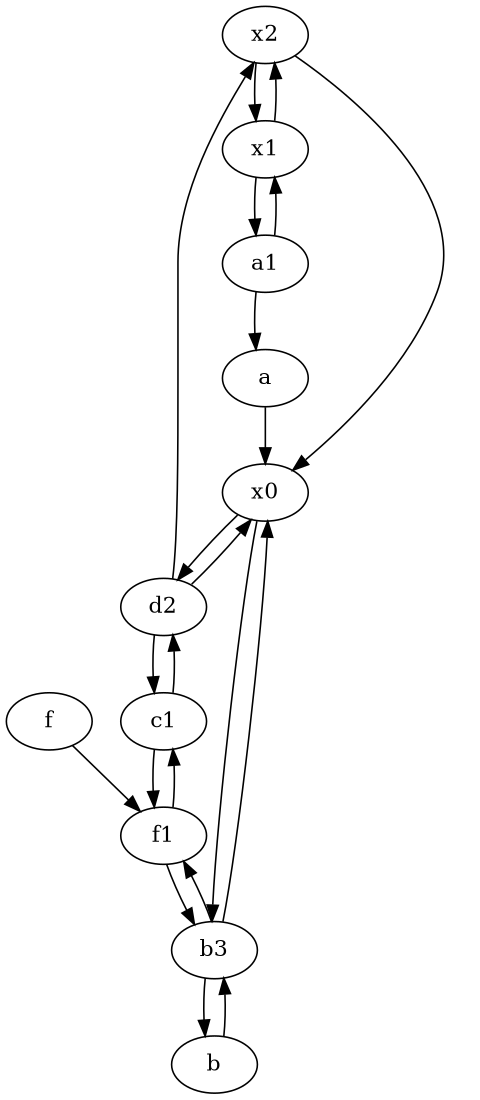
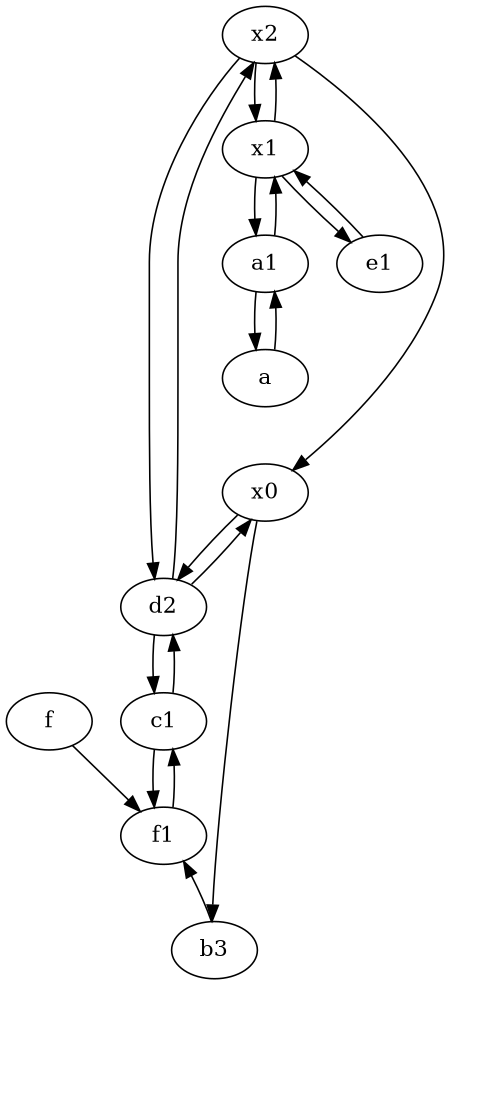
node "e1": added
edge "x2" -> "d2": added
edge "a" -> "x0": now "a" -> "a1"
edge "b3" -> "x0": removed
edge "f1" -> "b3": removed
node "b": removed
